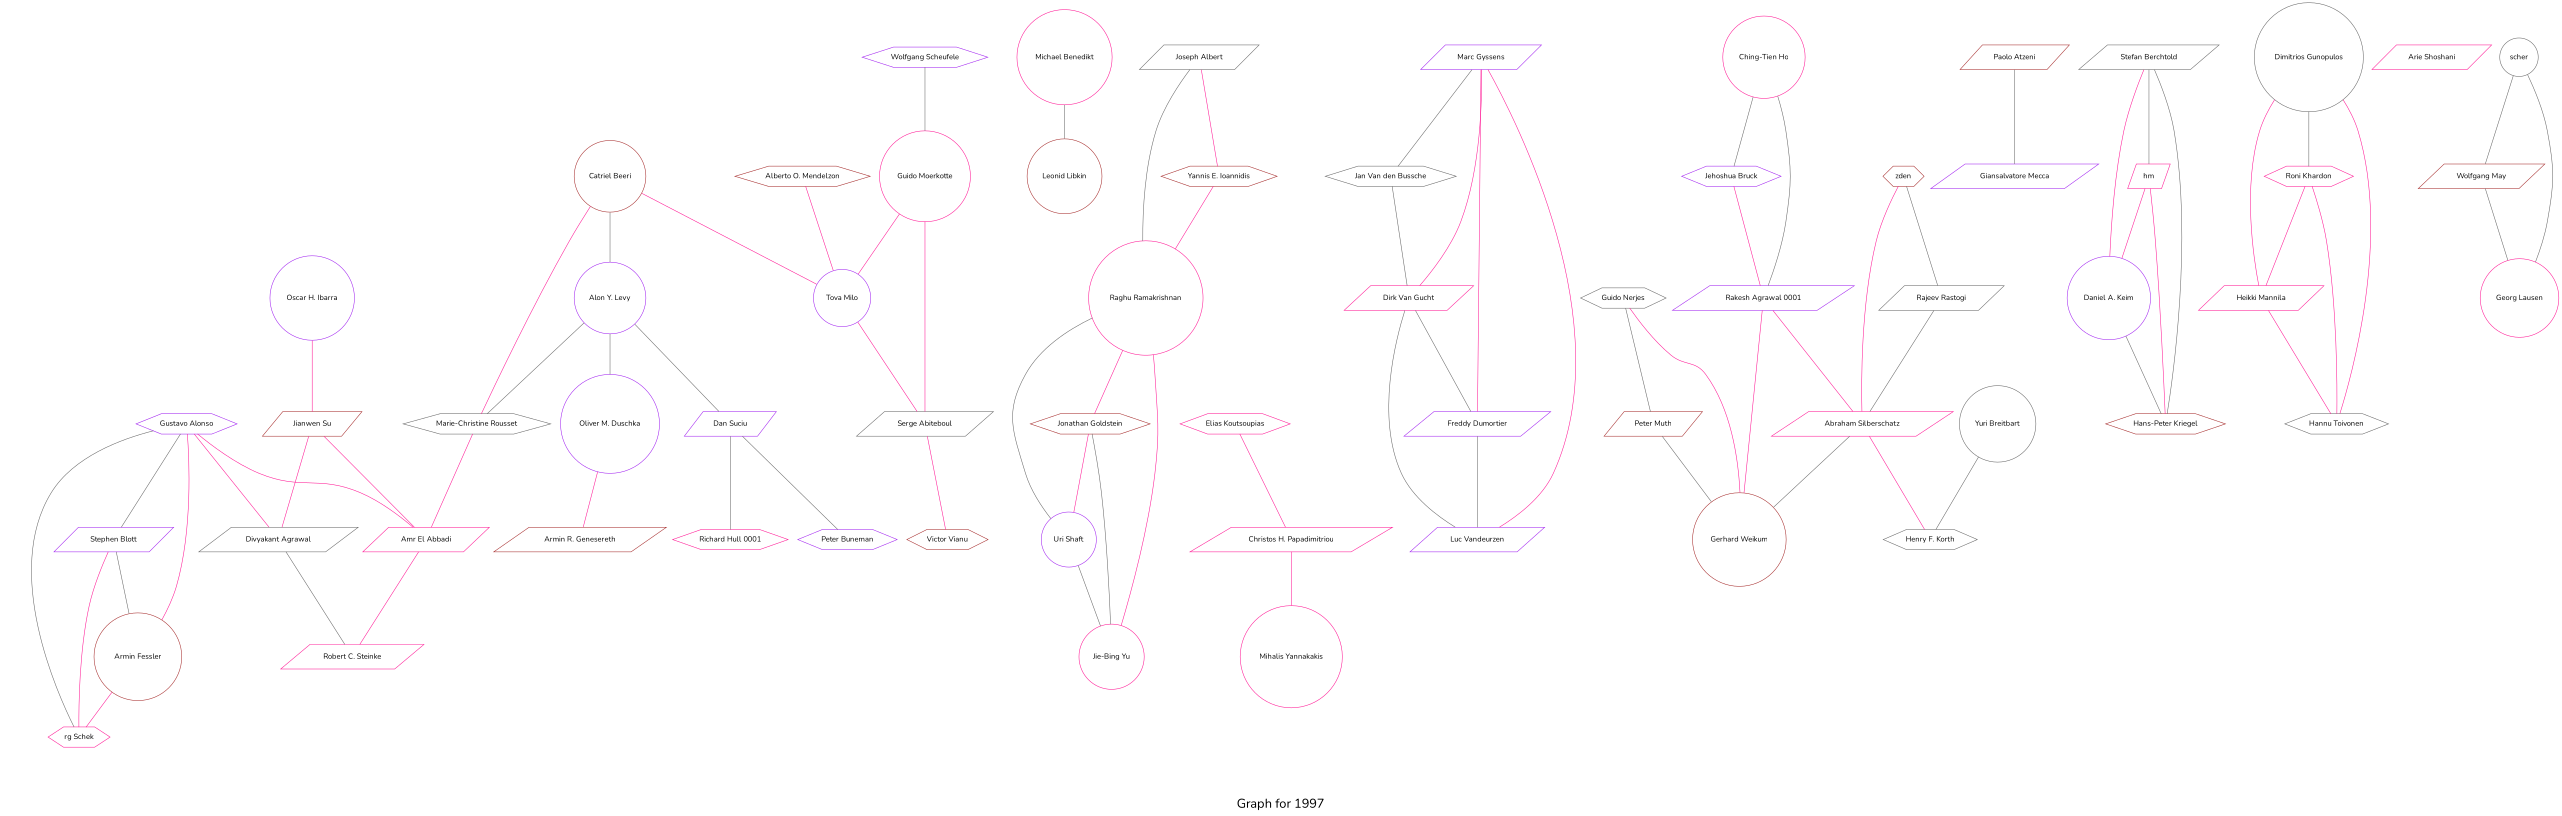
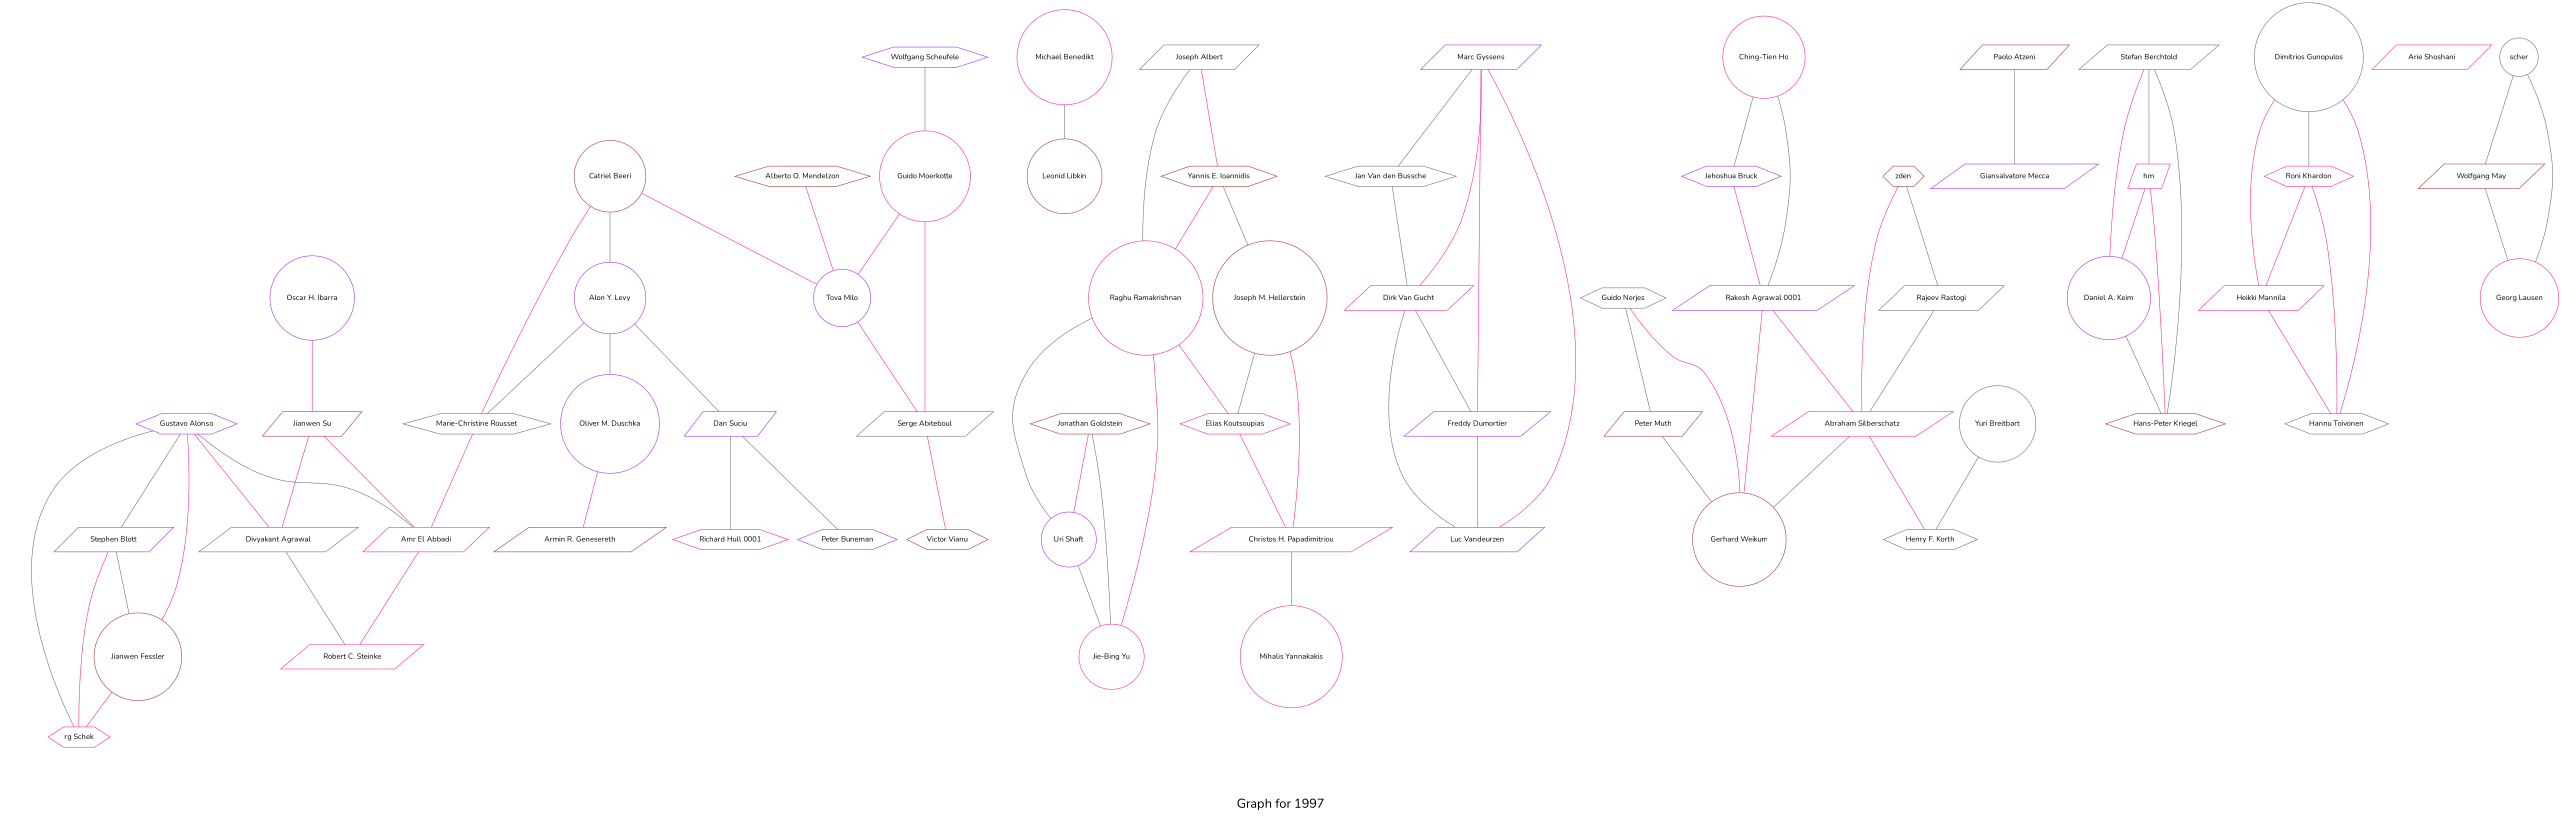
node "Joseph M. Hellerstein": added
edge "Raghu Ramakrishnan" -- "Jonathan Goldstein": now "Raghu Ramakrishnan" -- "Elias Koutsoupias"
edge "Gustavo Alonso" -- "Amr El Abbadi": color deeppink -> gray40
node "Armin Fessler": label "Armin Fessler" -> "Jianwen Fessler"
